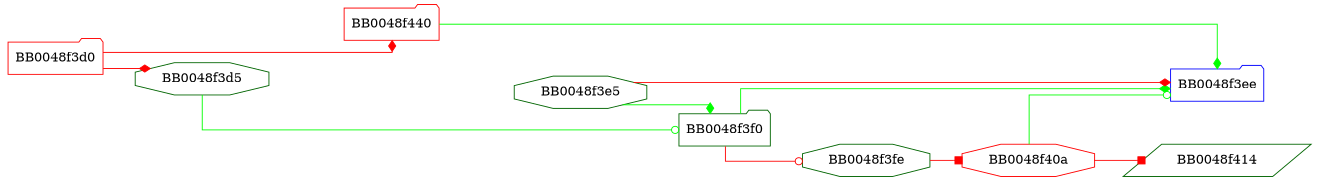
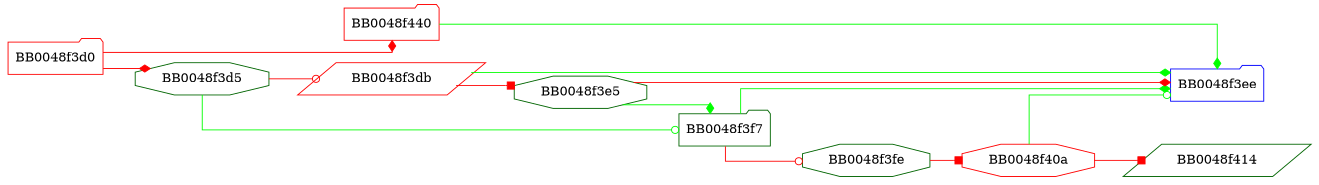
node "BB0048f3db": added
node "BB0048f3f0": label "BB0048f3f0" -> "BB0048f3f7"
